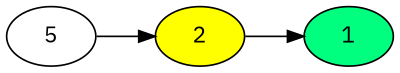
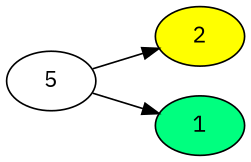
edge "2" -> "1": now "5" -> "1"
